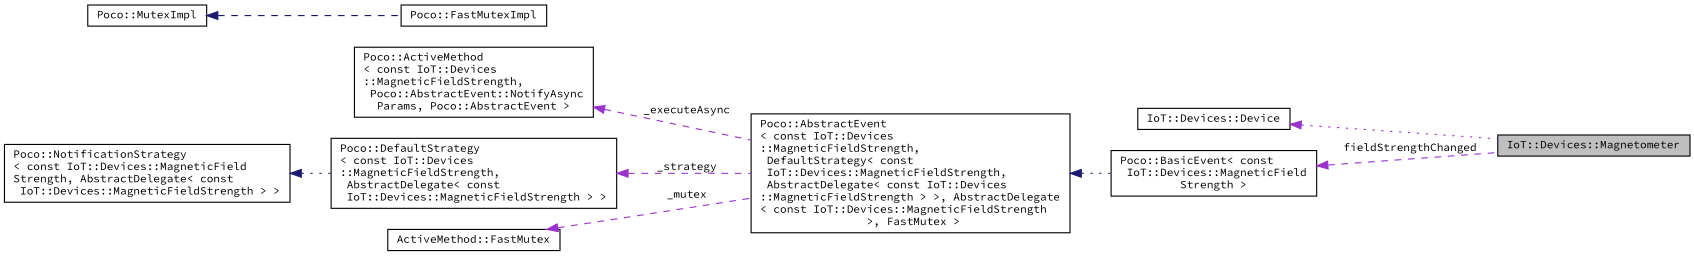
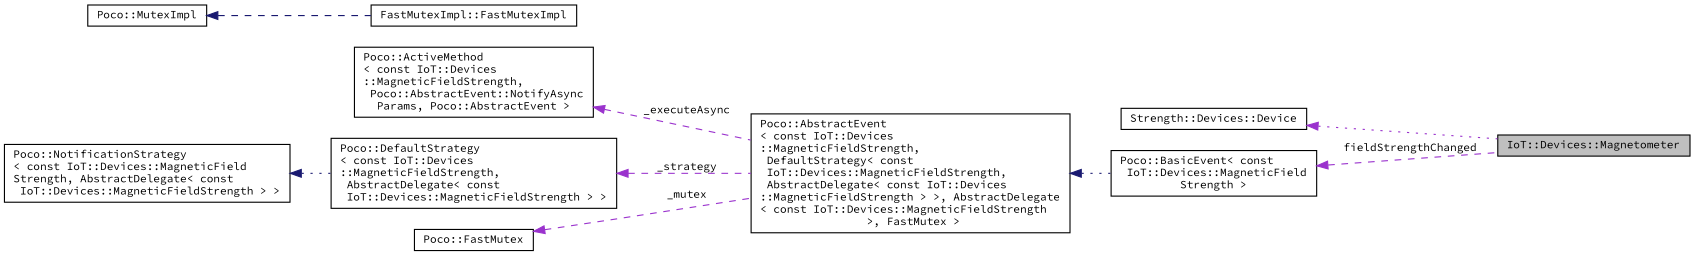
node "Poco::FastMutexImpl": label "Poco::FastMutexImpl" -> "FastMutexImpl::FastMutexImpl"
node "IoT::Devices::Device": label "IoT::Devices::Device" -> "Strength::Devices::Device"
node "ActiveMethod::FastMutex": label "ActiveMethod::FastMutex" -> "Poco::FastMutex"
